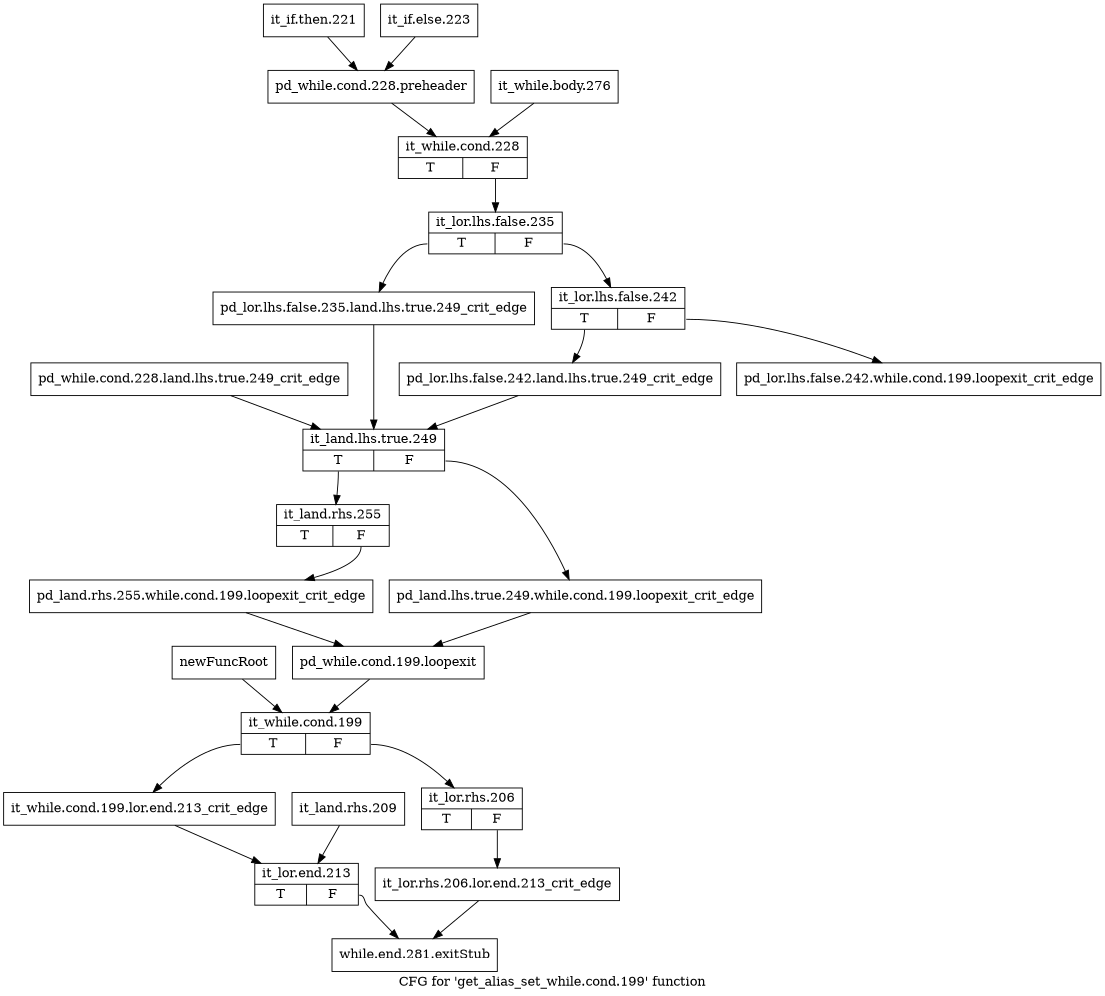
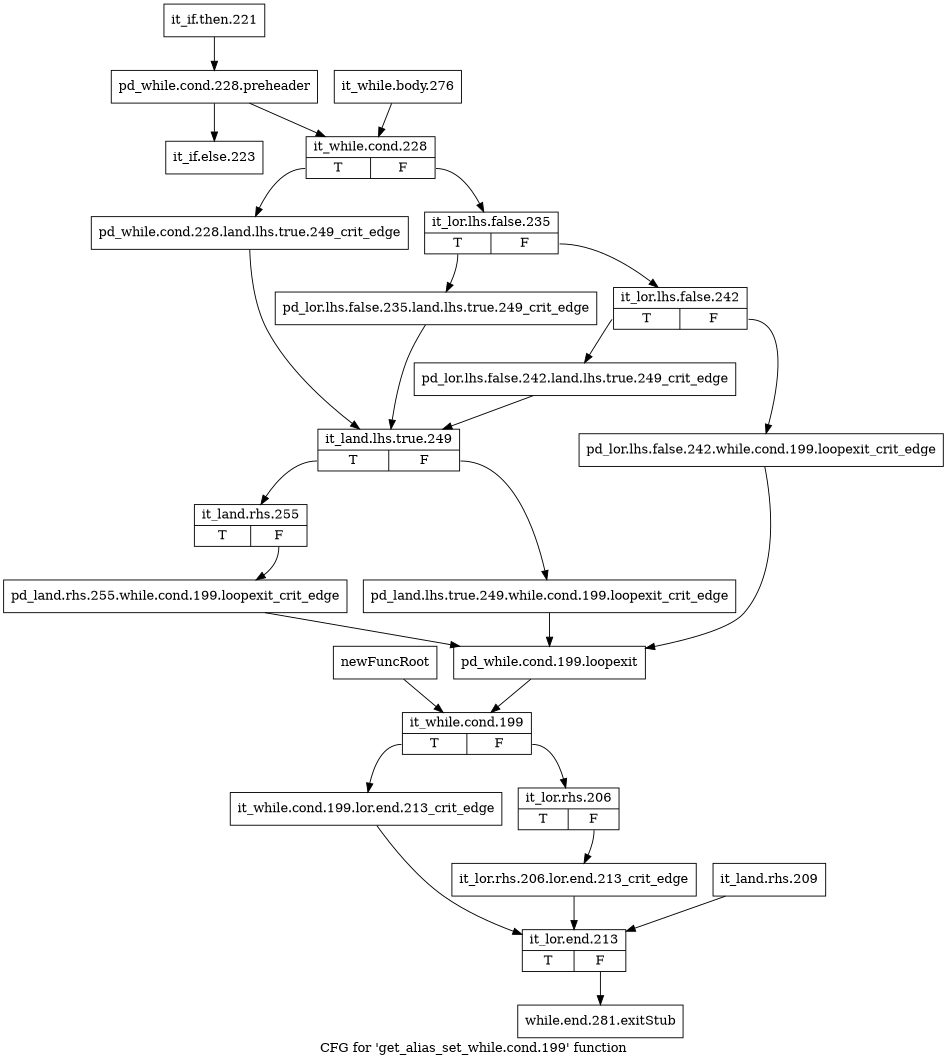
edge "it_if.else.223" -> "pd_while.cond.228.preheader": reversed
edge "it_while.cond.228" -> "pd_while.cond.228.land.lhs.true.249_crit_edge": added
edge "pd_lor.lhs.false.242.while.cond.199.loopexit_crit_edge" -> "pd_while.cond.199.loopexit": added
edge "it_lor.rhs.206.lor.end.213_crit_edge" -> "while.end.281.exitStub": now "it_lor.rhs.206.lor.end.213_crit_edge" -> "it_lor.end.213"
